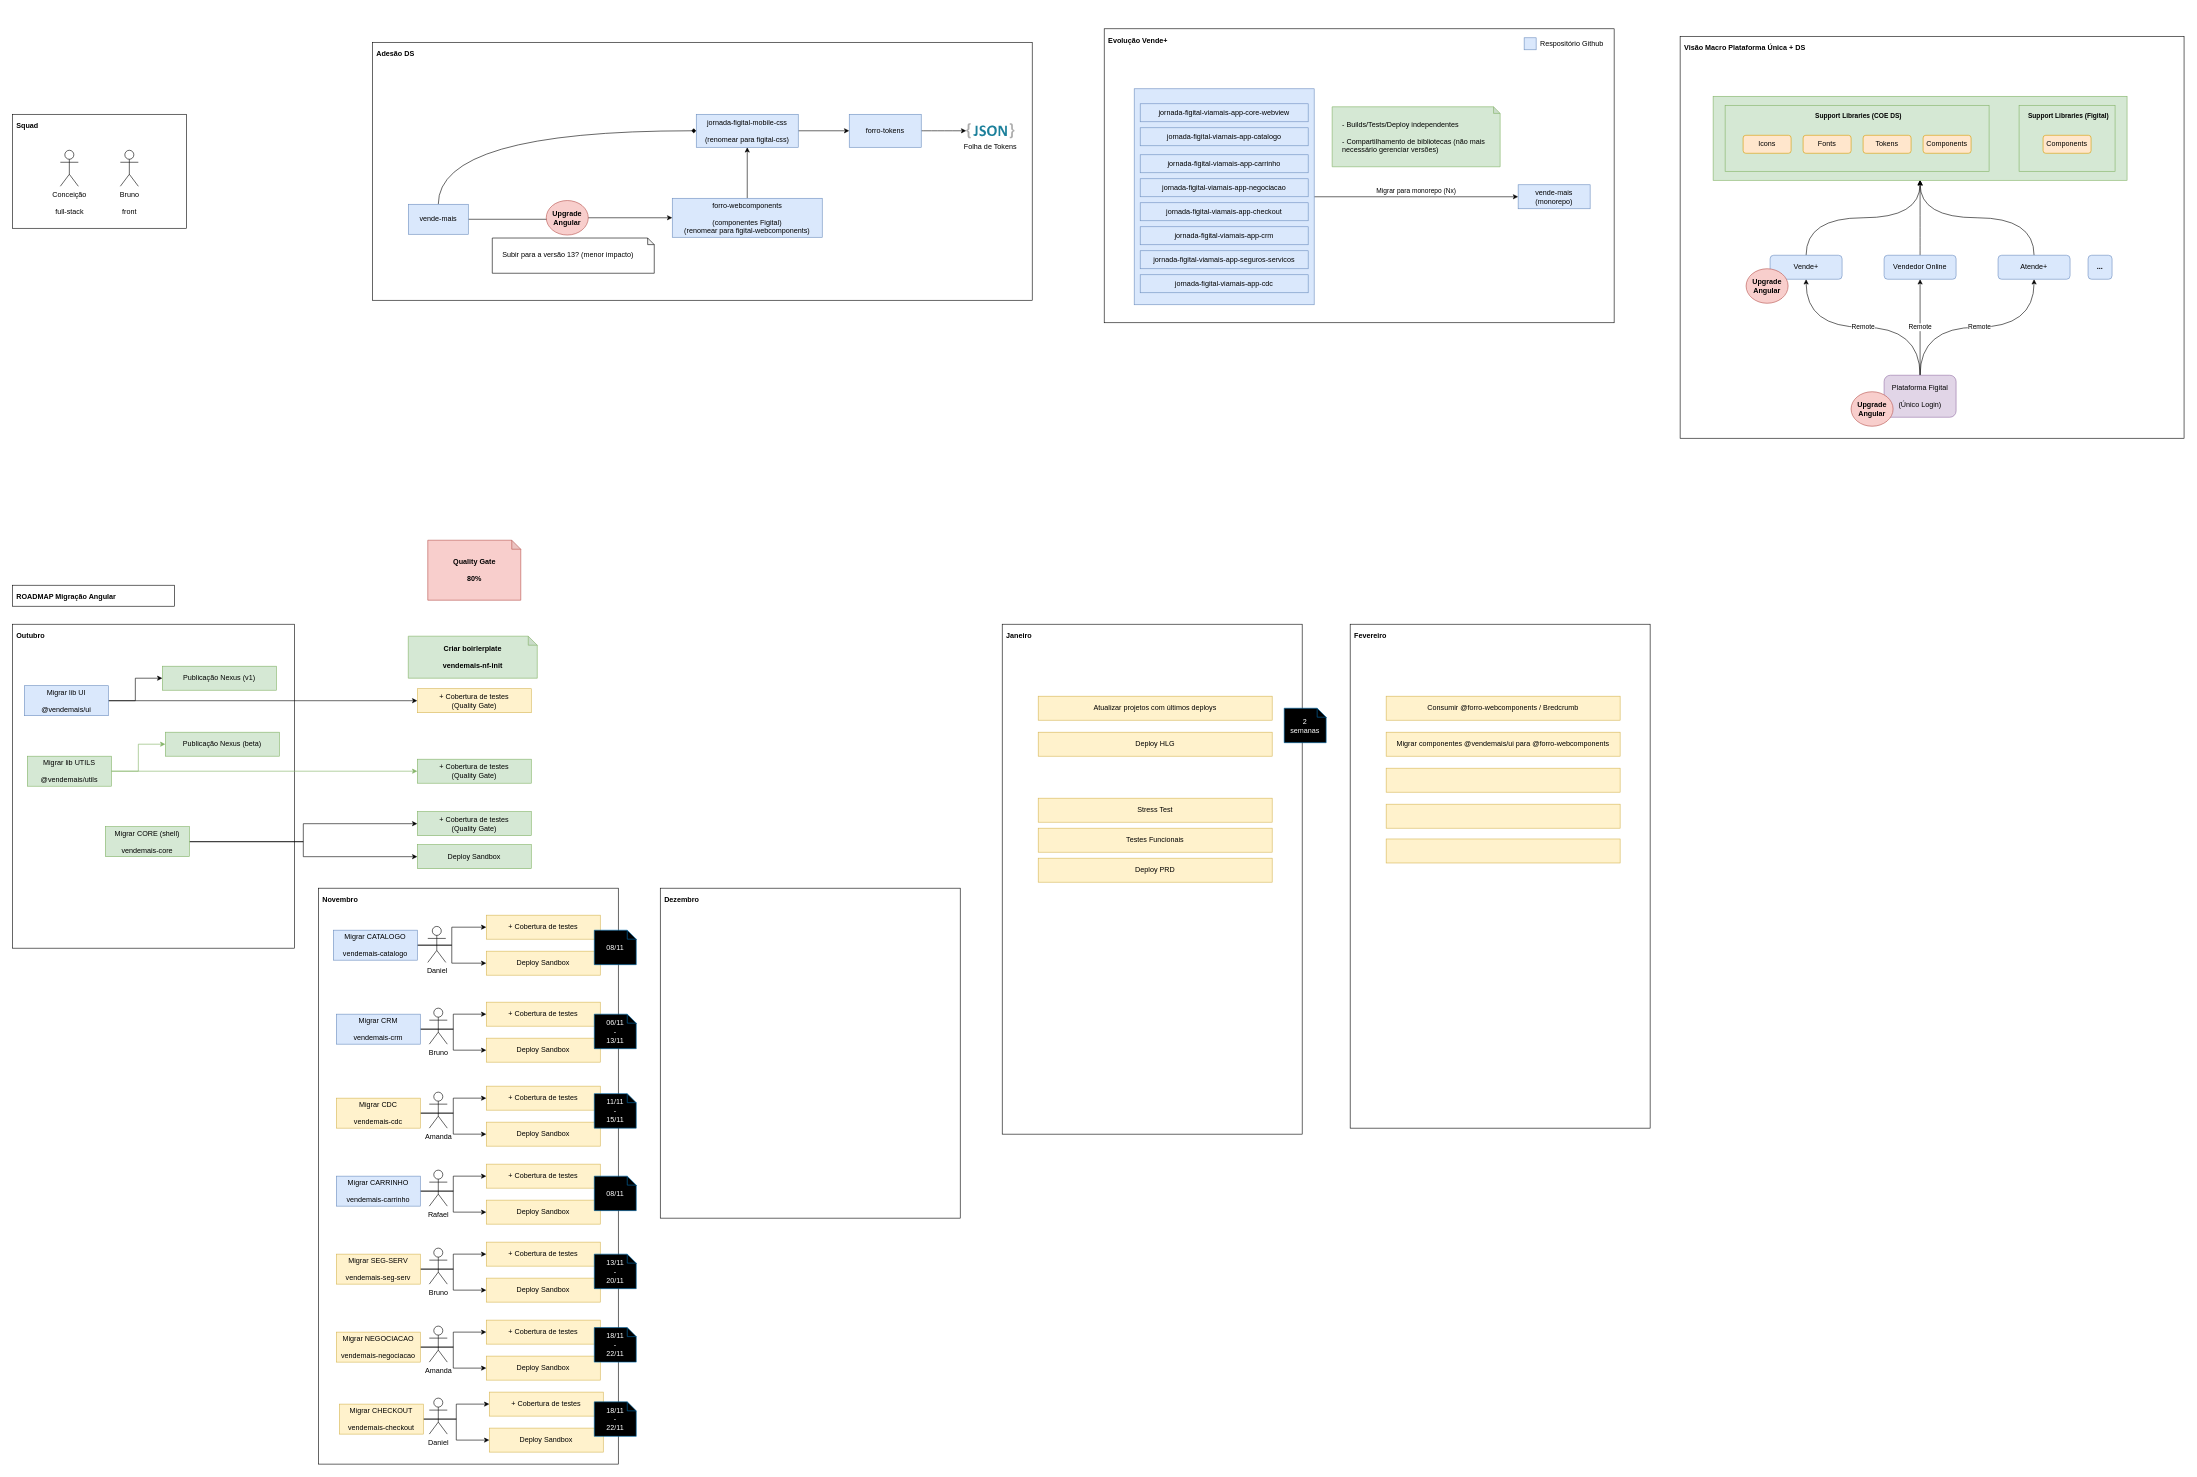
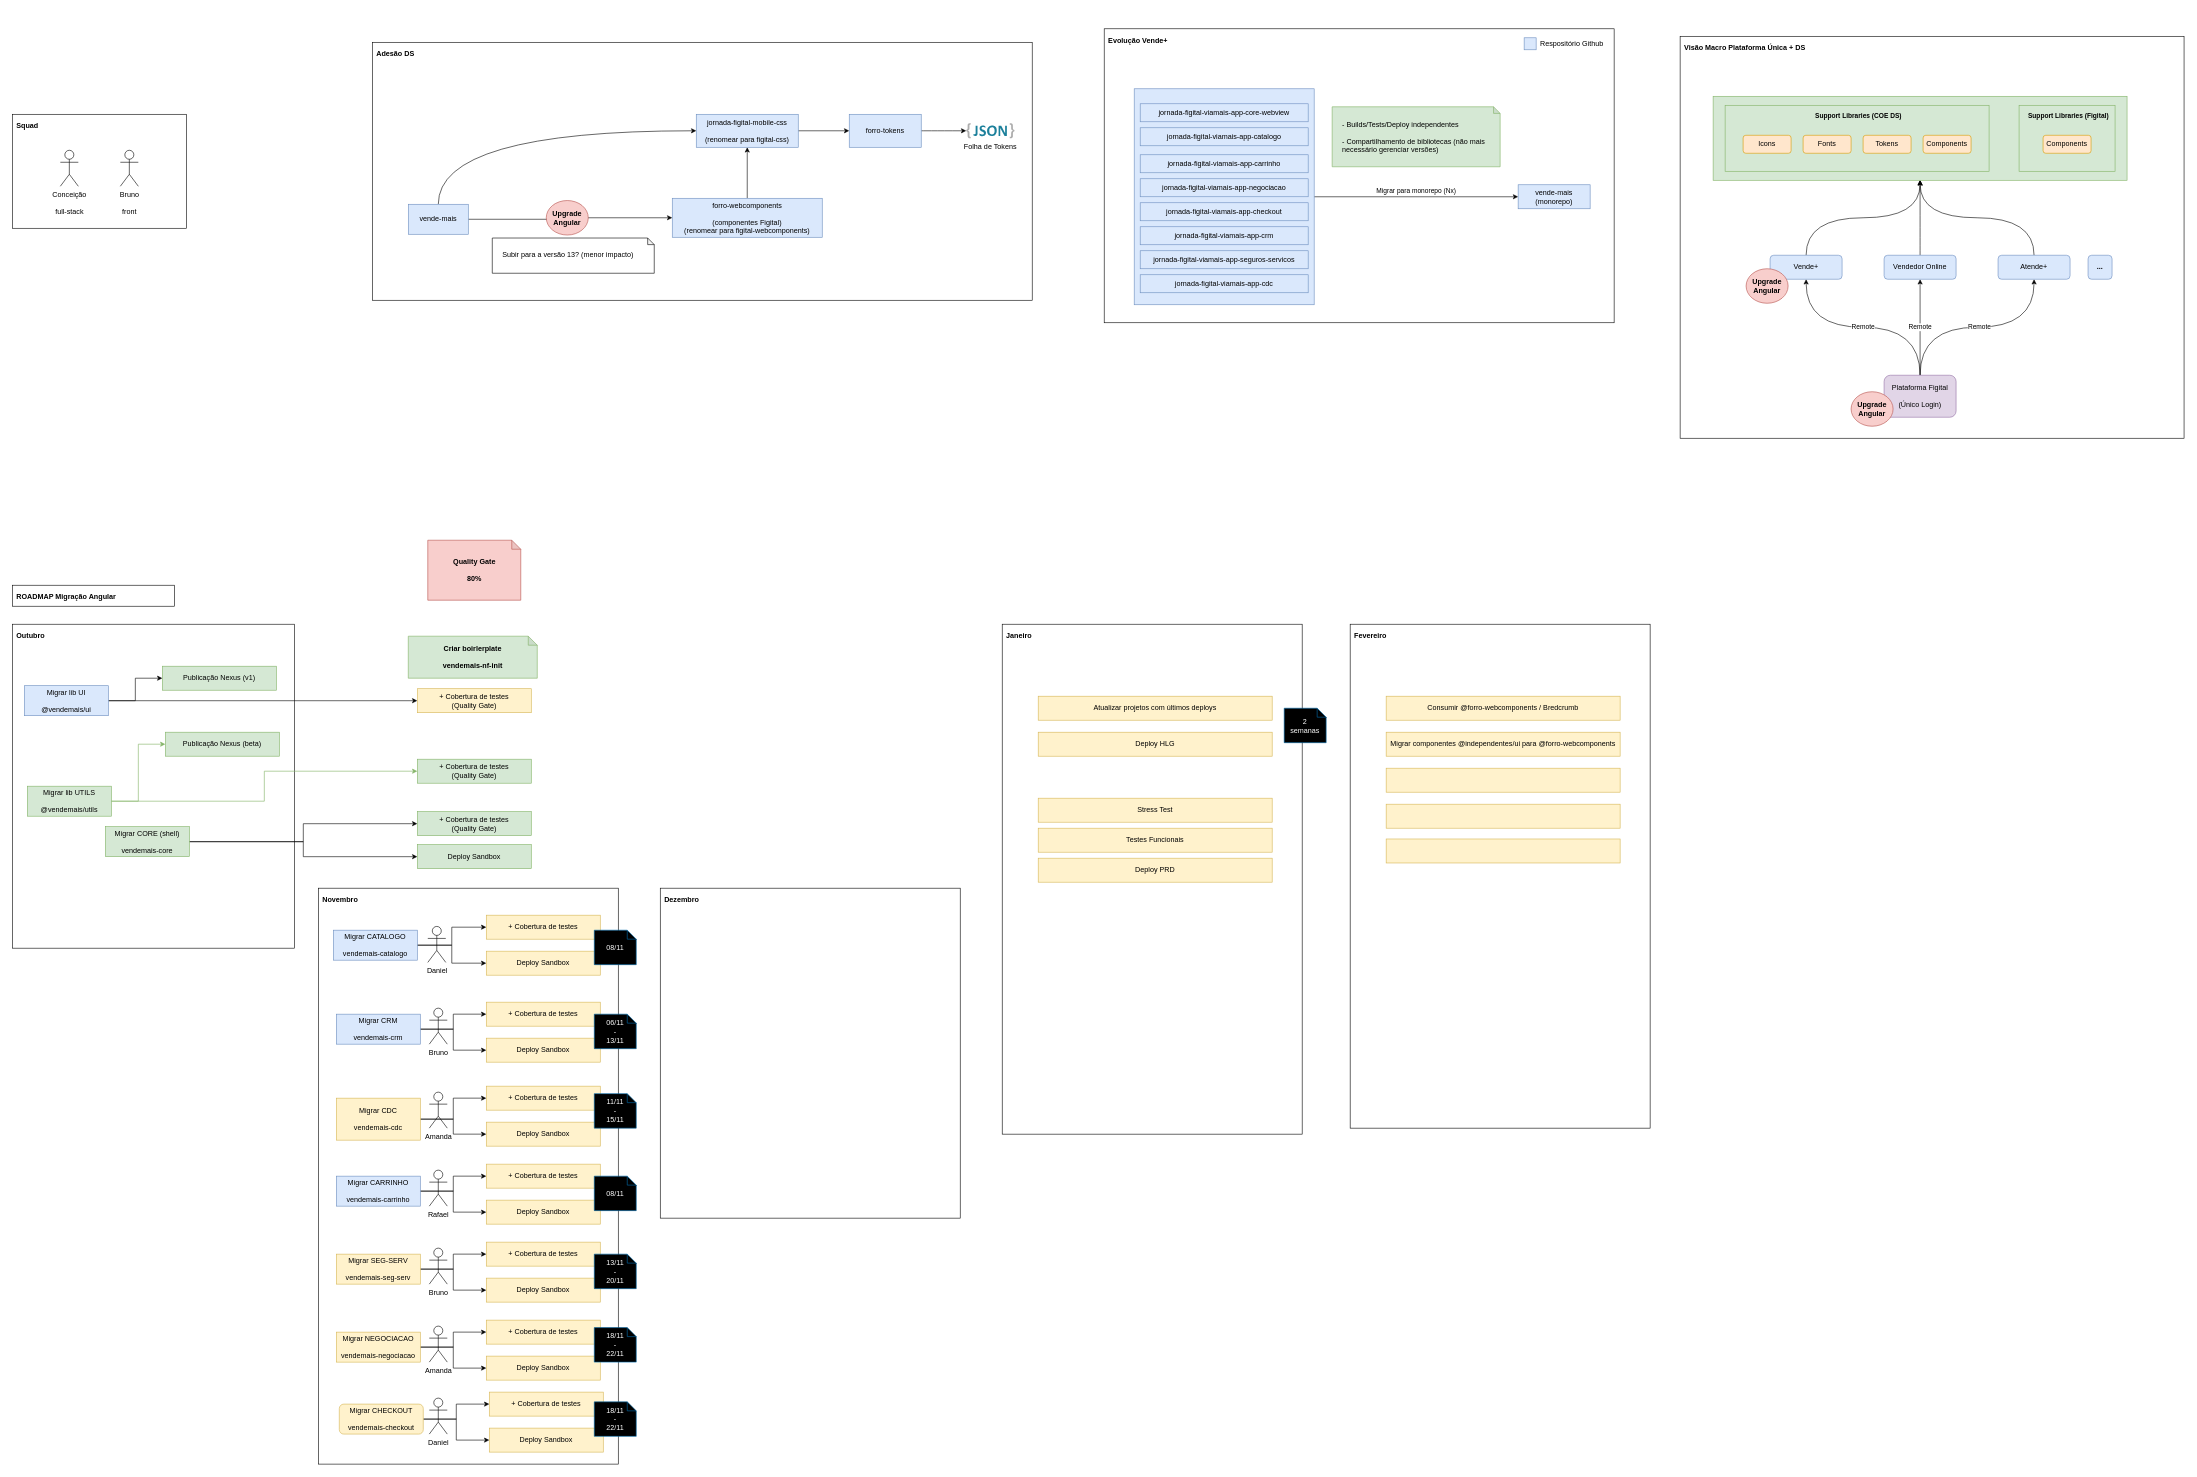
edge "vende-mais" -> "jornada-figital-mobile-css (renomear para figital-css)": arrowhead diamond -> classic
node "Migrar componentes @vendemais/ui para @forro-webcomponents": label "Migrar componentes @vendemais/ui para @forro-webcomponents" -> "Migrar componentes @independentes/ui para @forro-webcomponents"
node "Migrar lib UTILS @vendemais/utils": moved (69, 771) -> (69, 801)
node "Migrar CDC vendemais-cdc": size 84x30 -> 84x42
node "Migrar CHECKOUT vendemais-checkout": shape rectangle -> rounded rectangle
